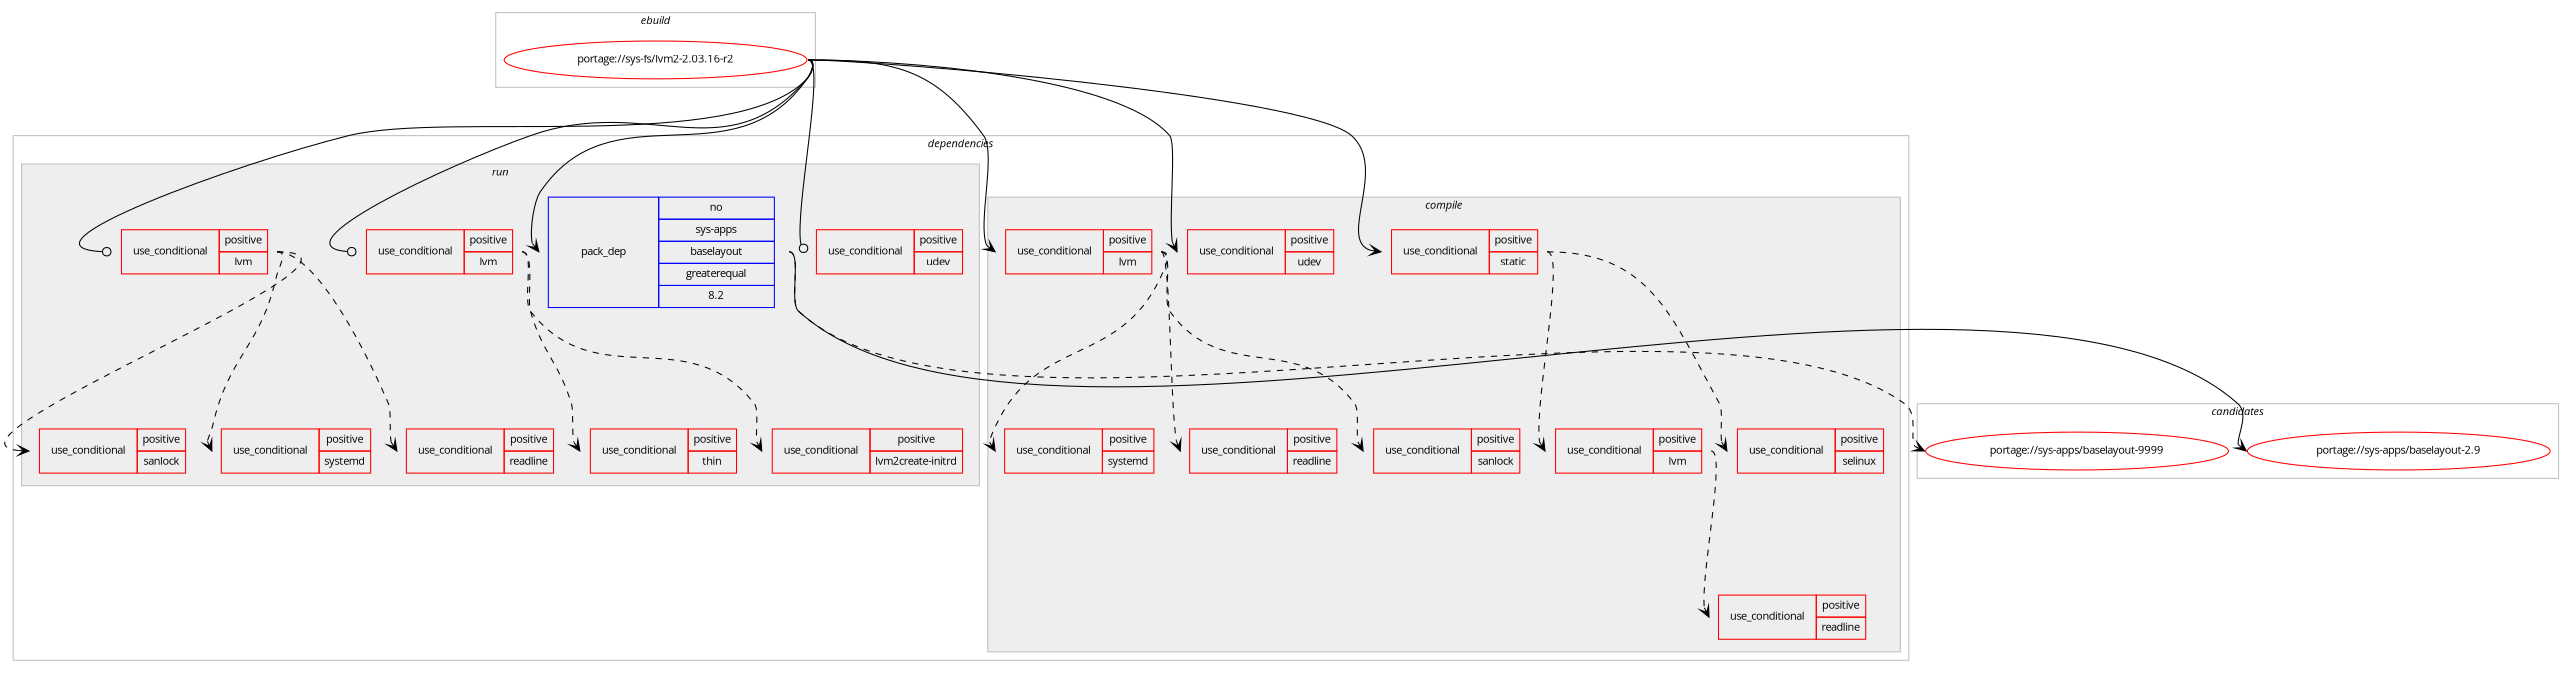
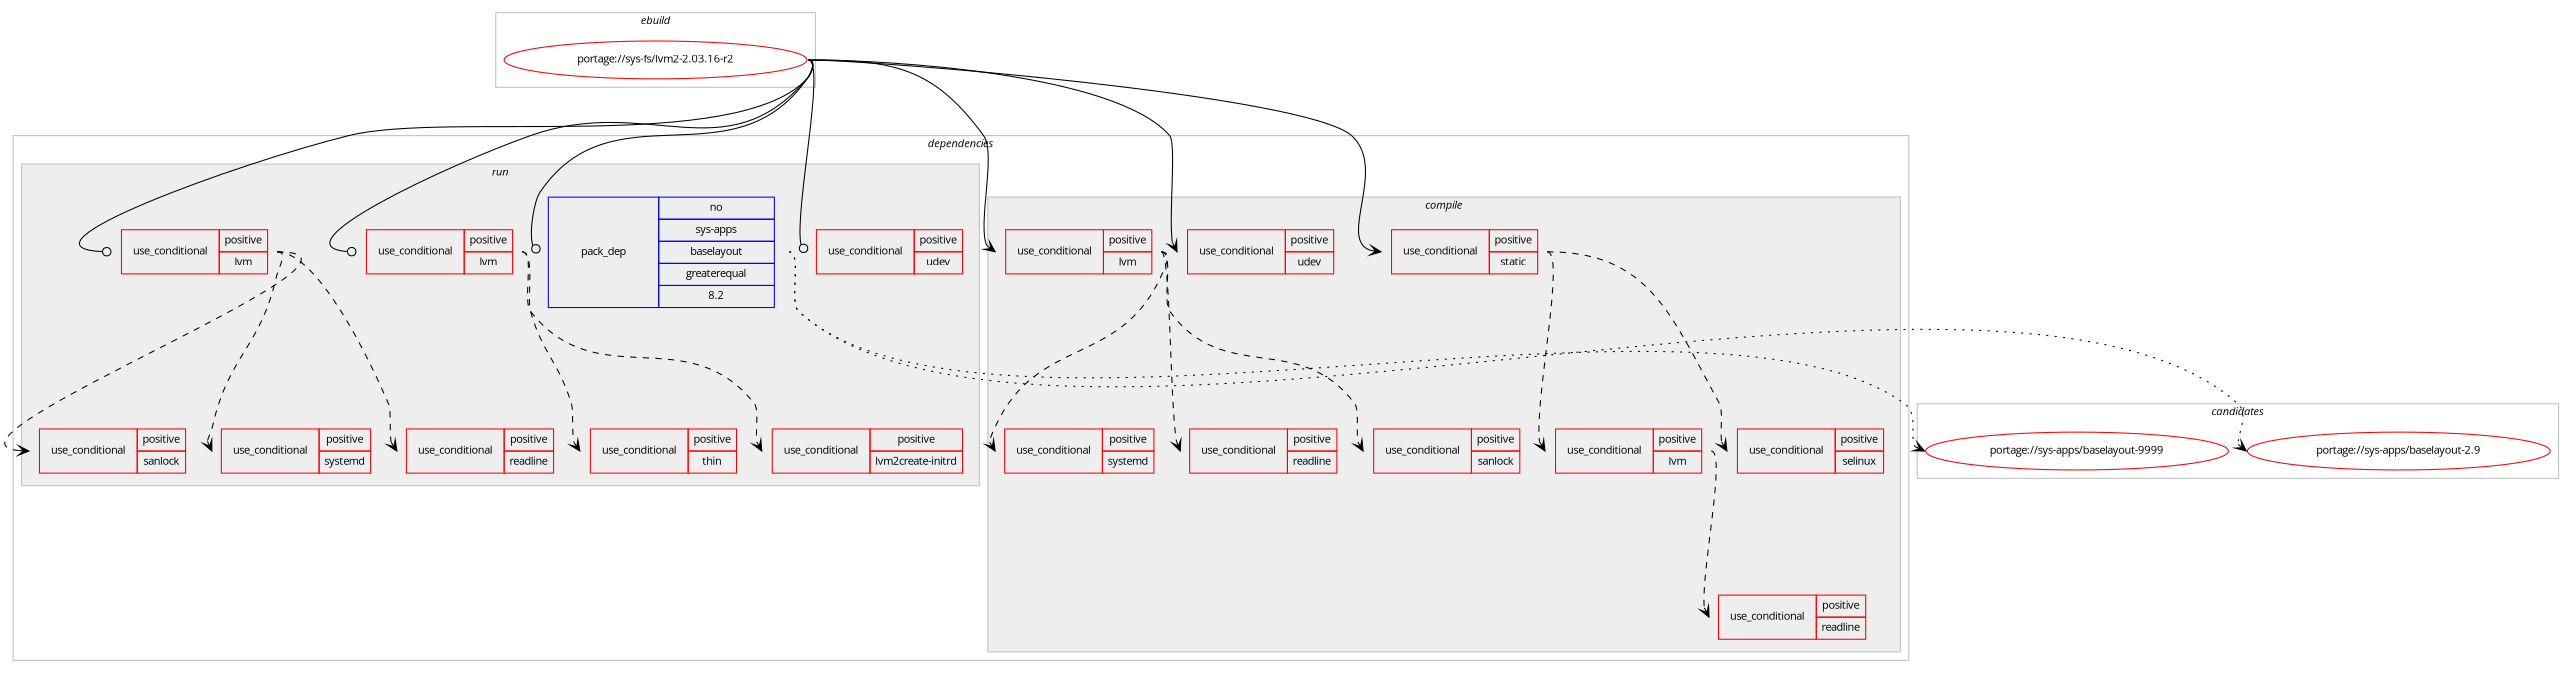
edge "portage://sys-fs/lvm2-2.03.16-r2" -> "pack_dep": arrowhead vee -> odot
edge "pack_dep" -> "portage://sys-apps/baselayout-9999": style dashed -> dotted
edge "pack_dep" -> "portage://sys-apps/baselayout-2.9": style solid -> dotted
